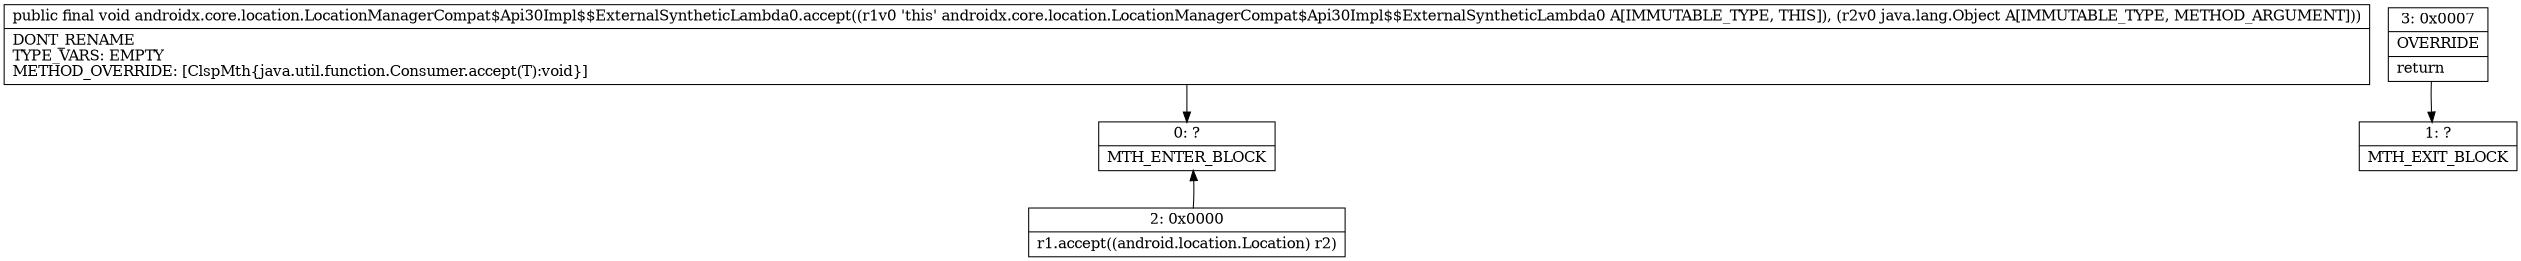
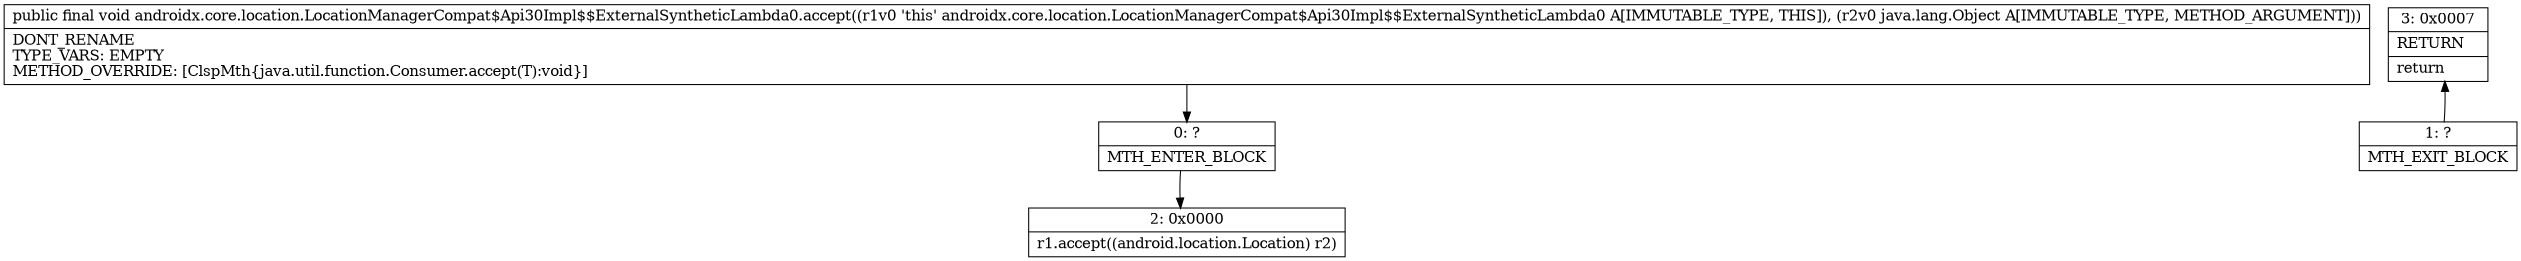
node "3: 0x0007": text "OVERRIDE" -> "RETURN"
edge "3: 0x0007" -> "1: ?": reversed
edge "2: 0x0000" -> "0: ?": reversed
